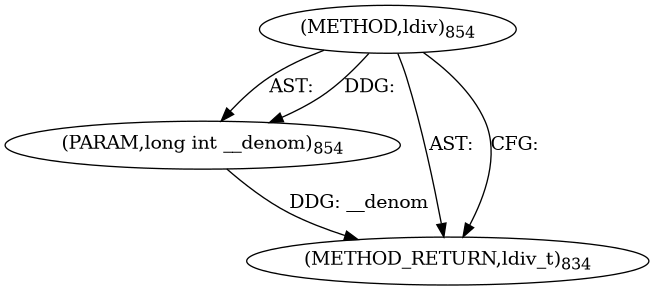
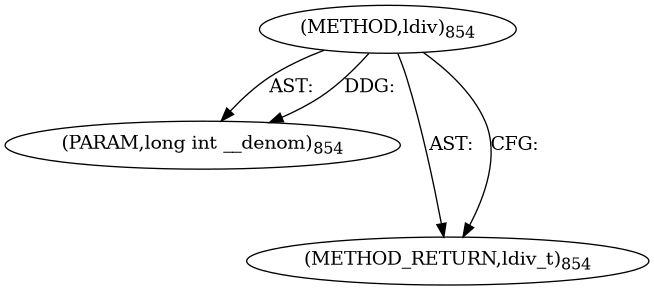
edge "(PARAM,long int __denom)" -> "(METHOD_RETURN,ldiv_t)": removed, label "DDG: __denom"
node "(METHOD_RETURN,ldiv_t)": text "834" -> "854"
